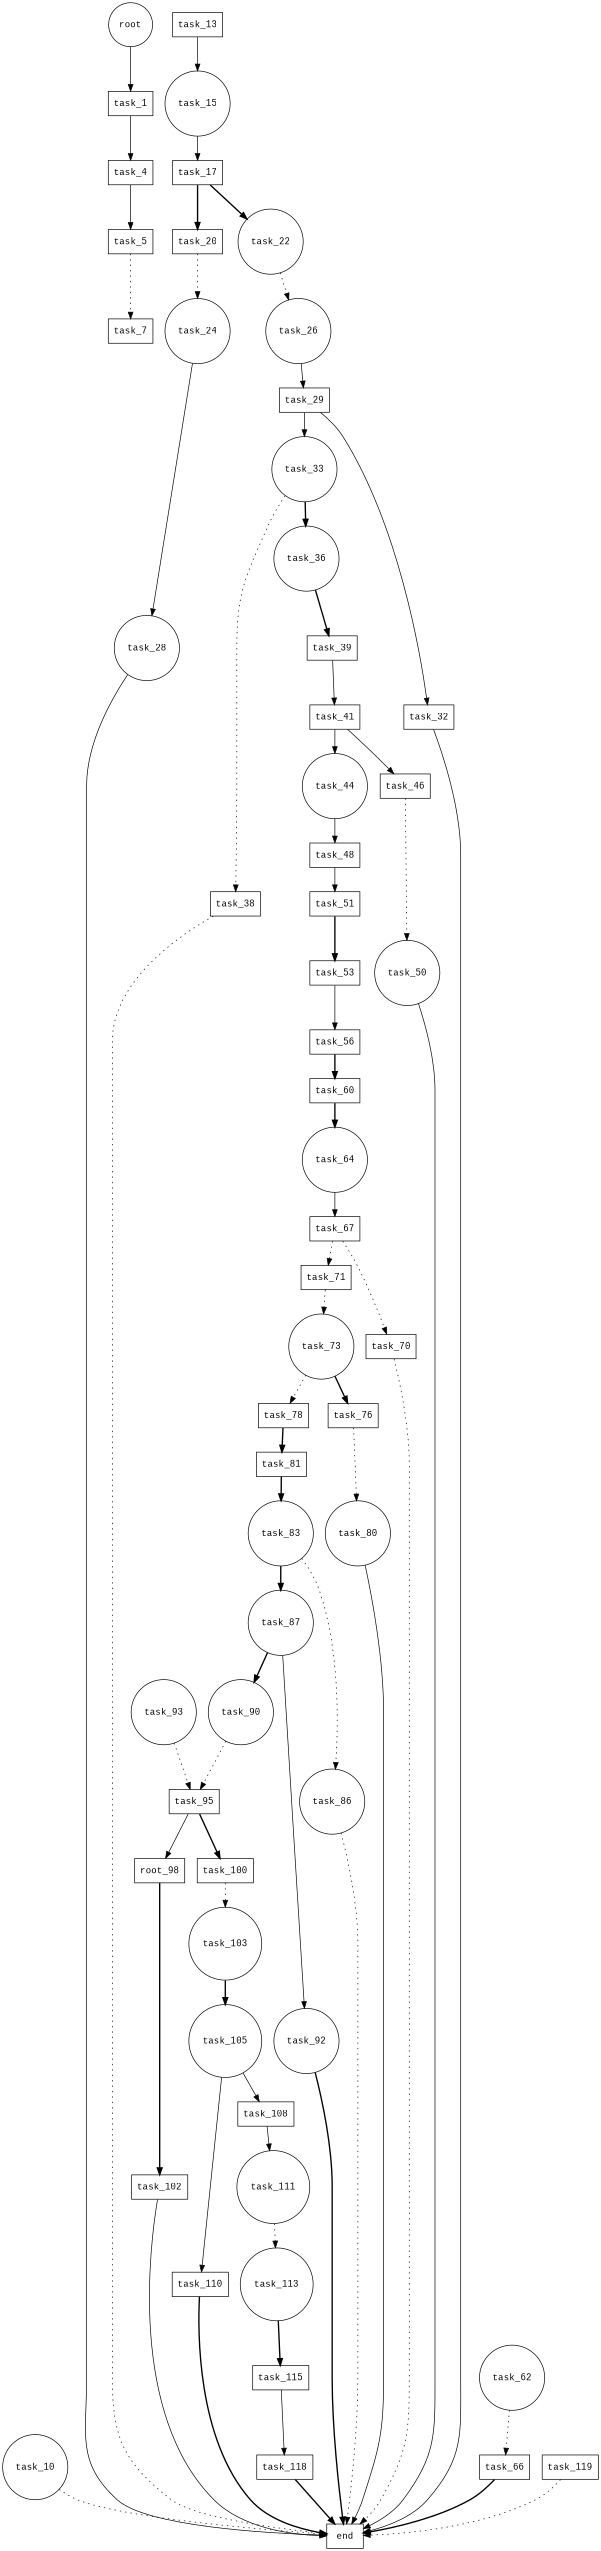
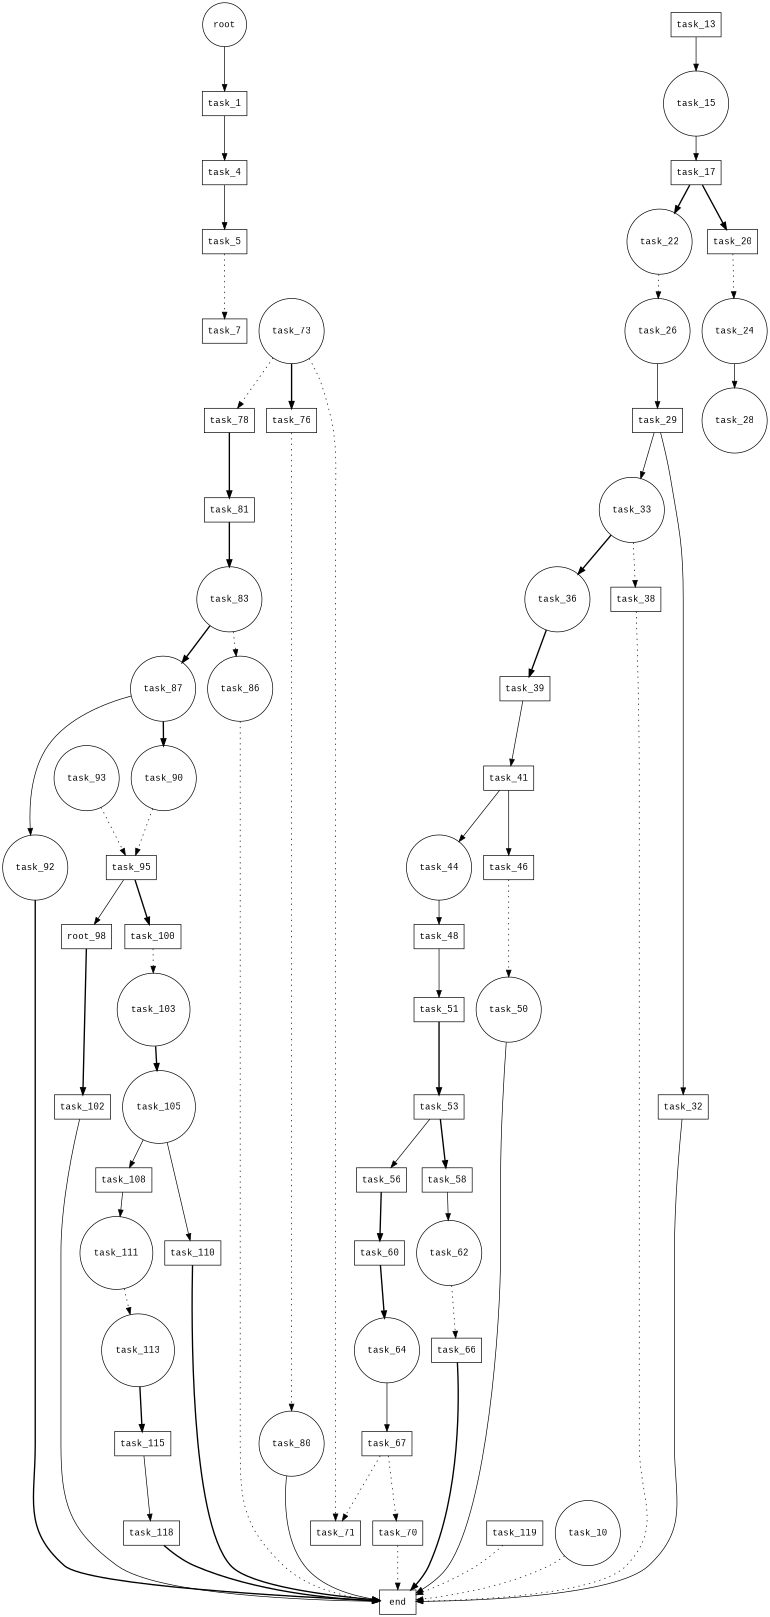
node "task_58": added
edge "task_71" -> "task_73": reversed
edge "task_28" -> "end": removed
